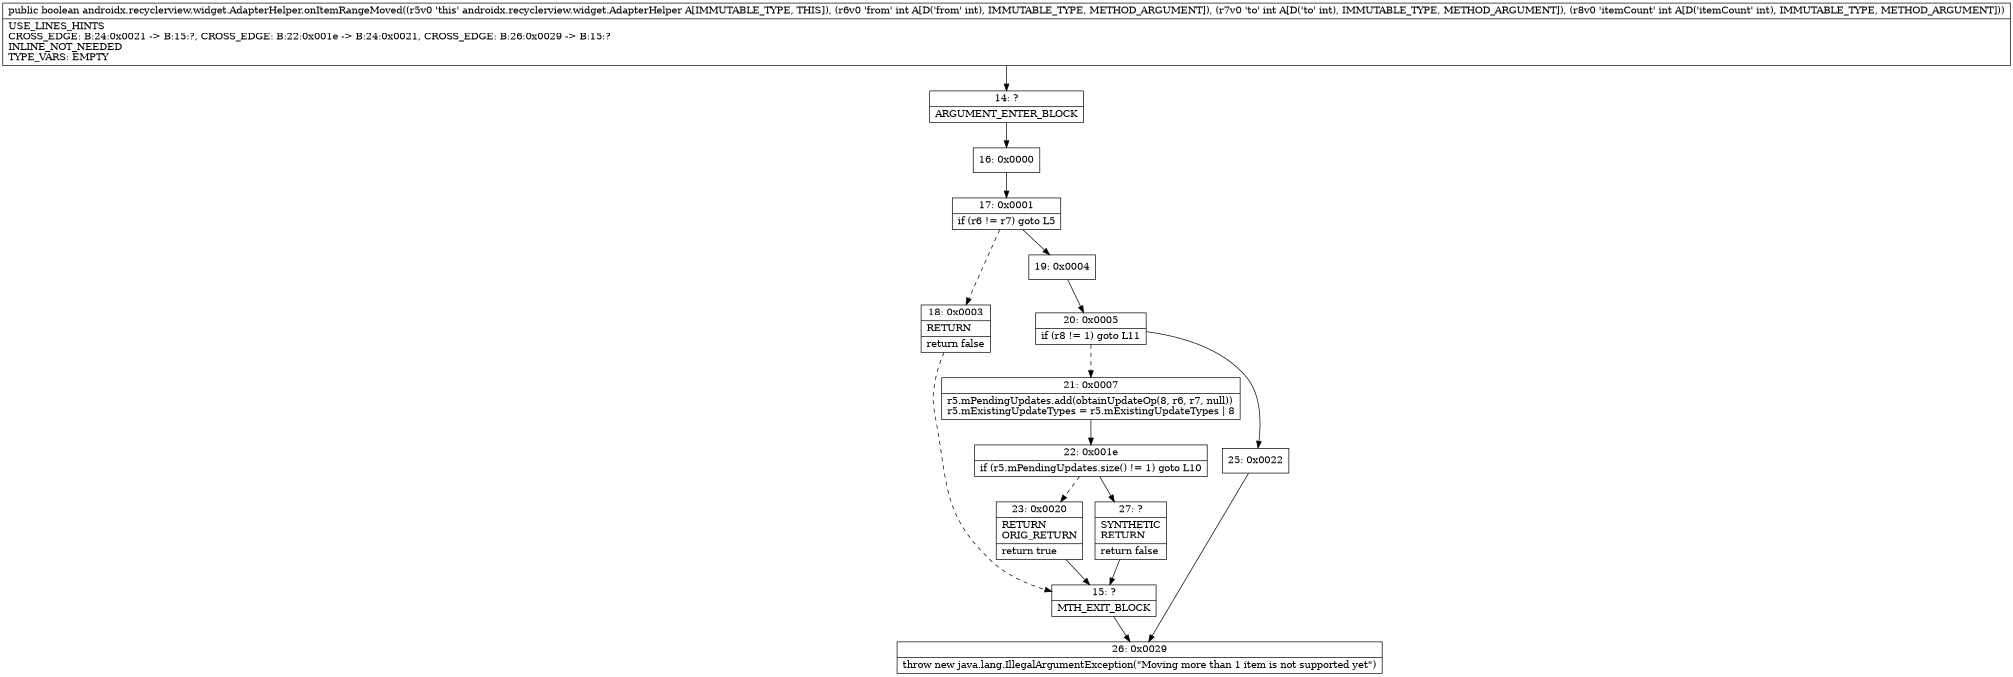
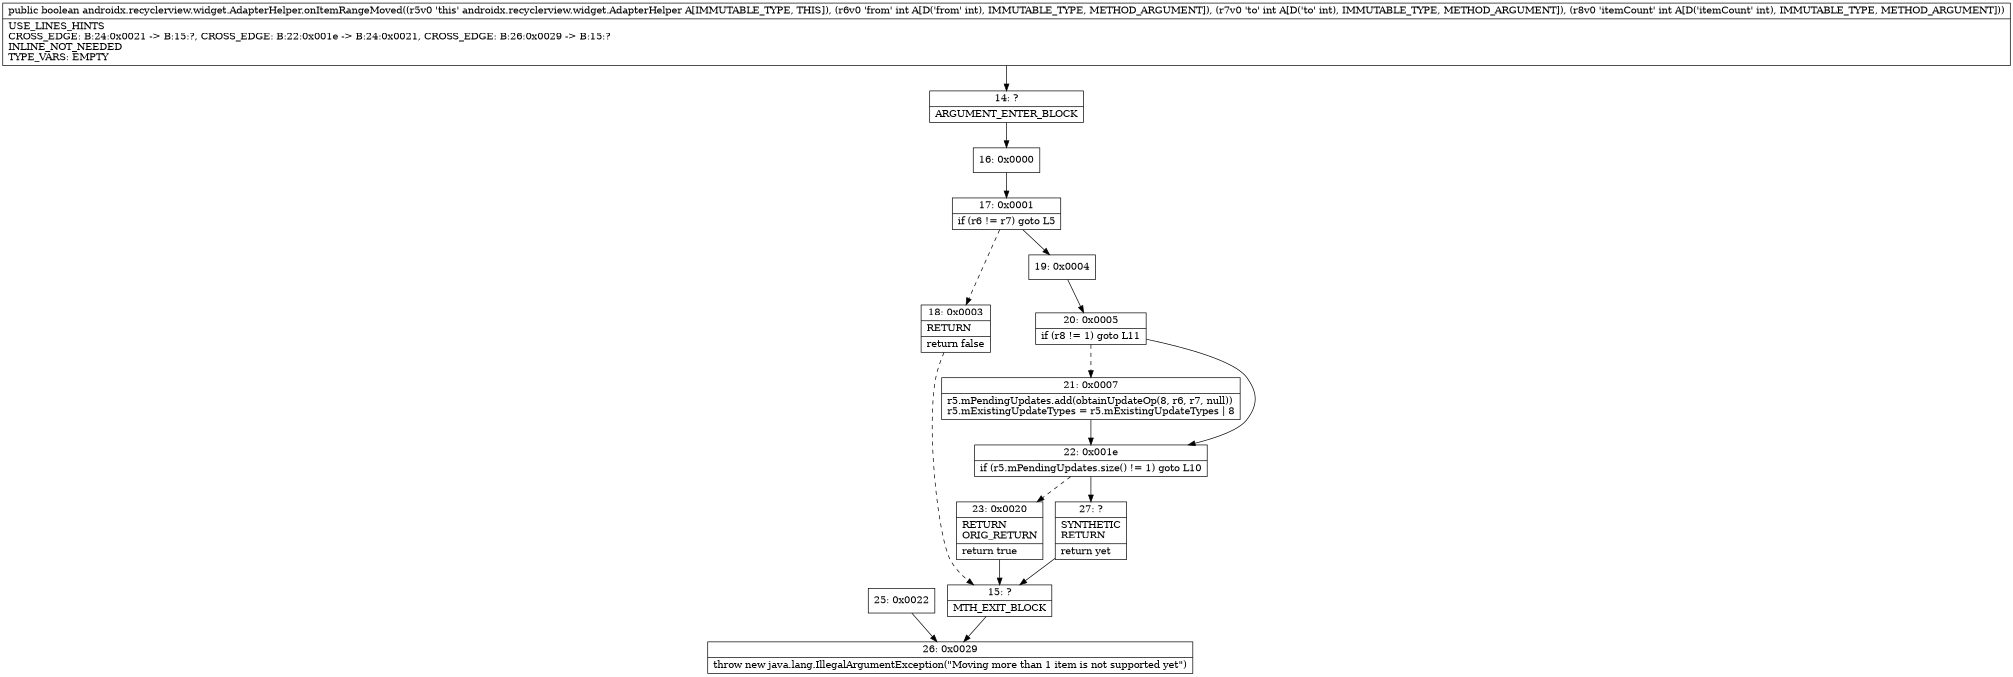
edge "20: 0x0005" -> "25: 0x0022": now "20: 0x0005" -> "22: 0x001e"
node "27: ?": text "return false" -> "return yet"
